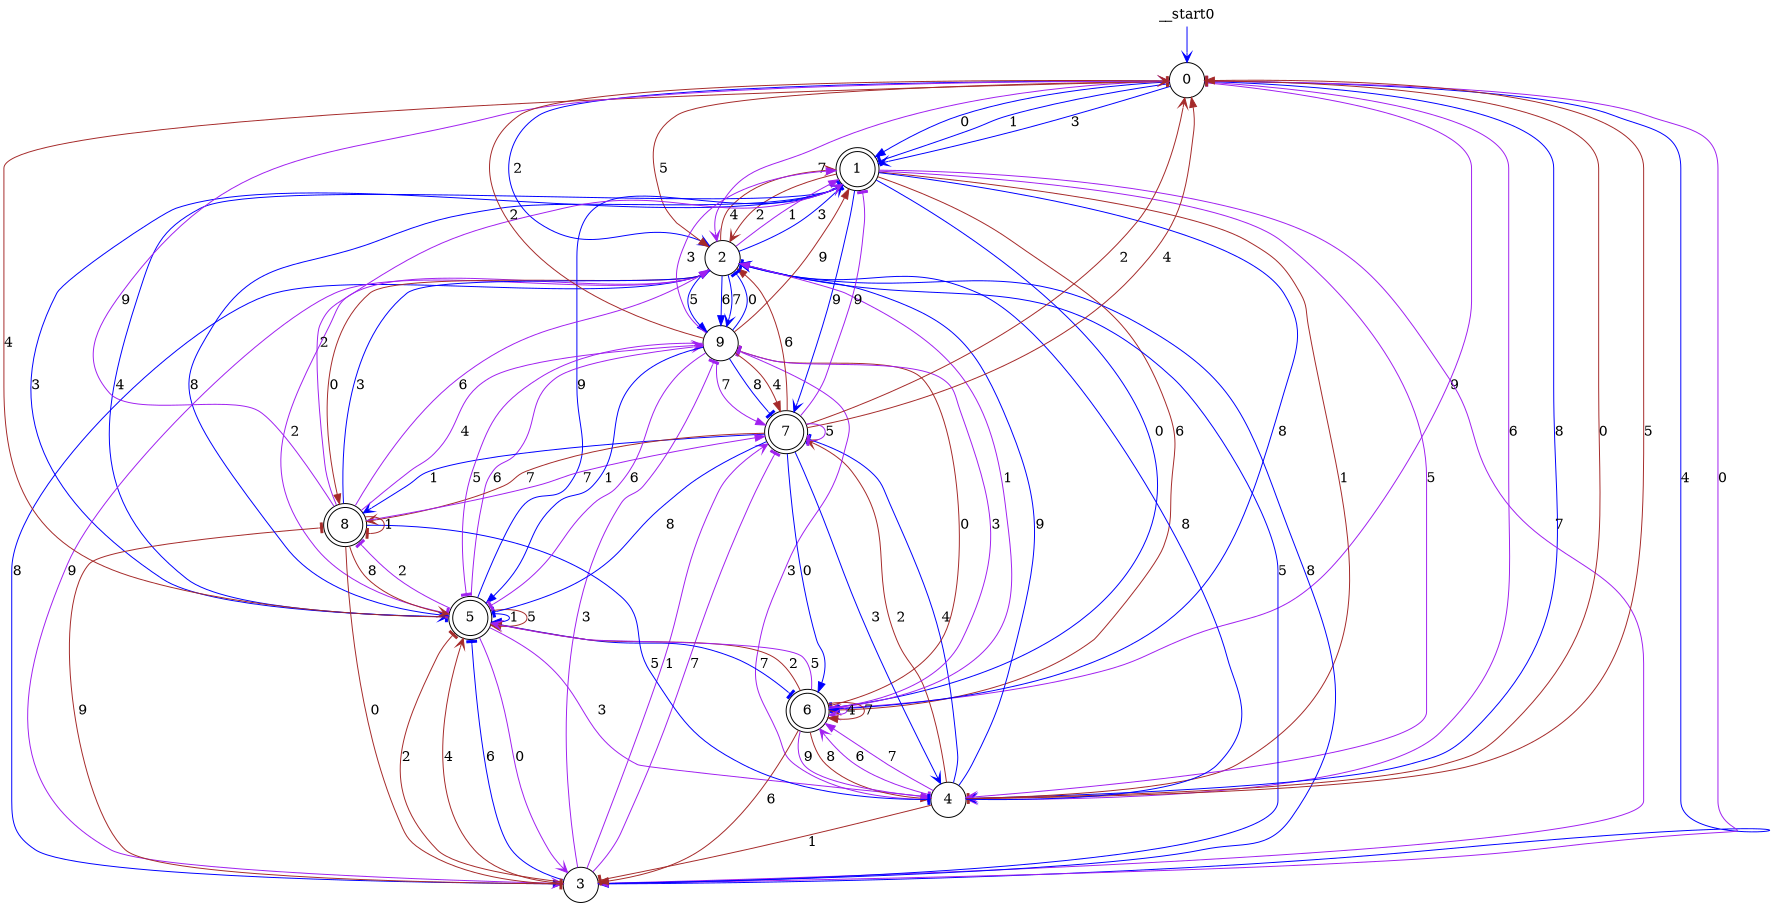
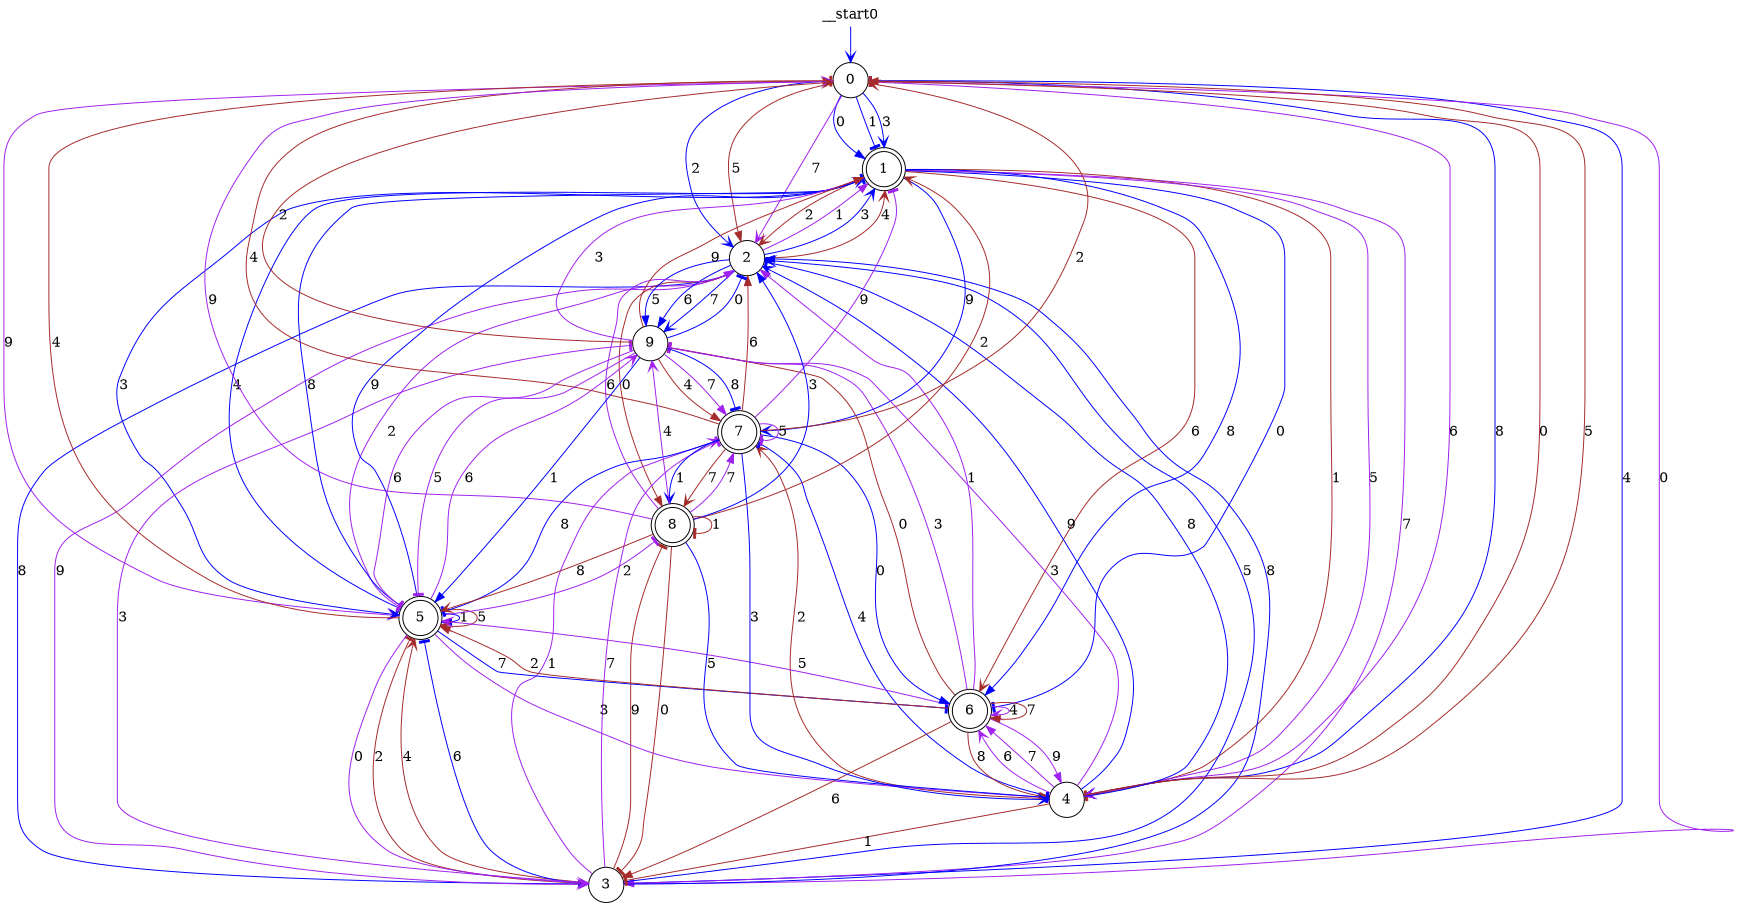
edge "8" -> "1": color purple -> brown
edge "0" -> "6": now "0" -> "5"
